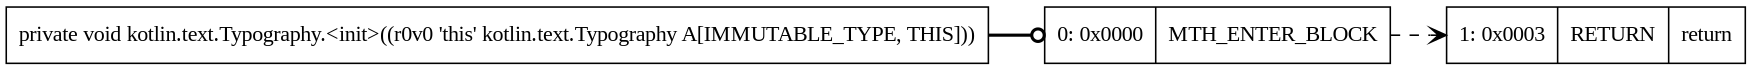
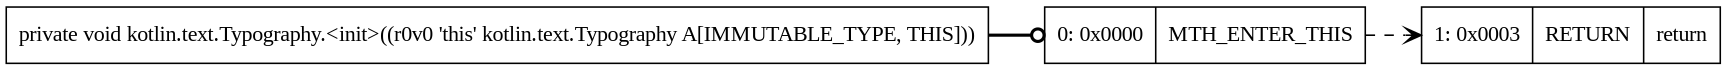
node "0: 0x0000": text "MTH_ENTER_BLOCK" -> "MTH_ENTER_THIS"
